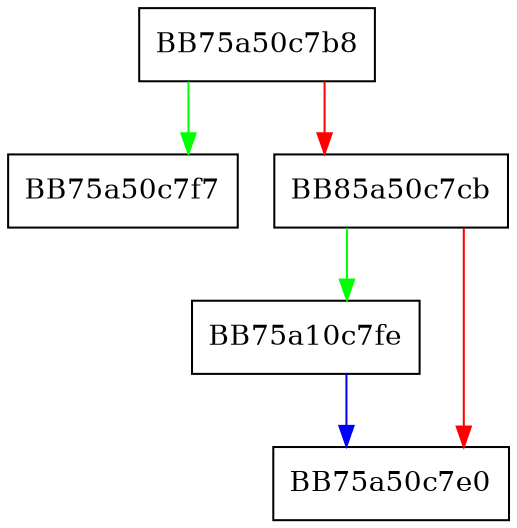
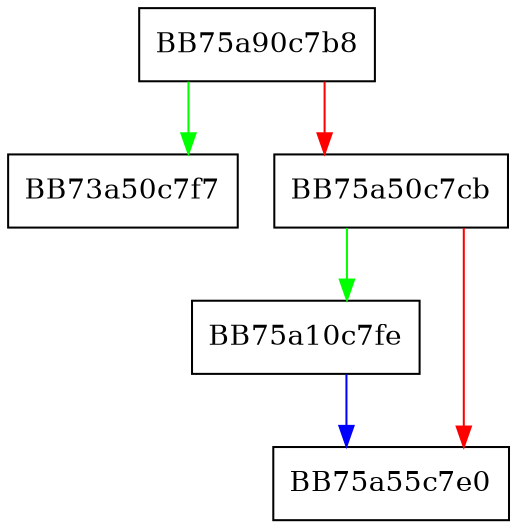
node "BB75a50c7b8": label "BB75a50c7b8" -> "BB75a90c7b8"
node "BB75a50c7f7": label "BB75a50c7f7" -> "BB73a50c7f7"
node "BB85a50c7cb": label "BB85a50c7cb" -> "BB75a50c7cb"
node "BB75a50c7e0": label "BB75a50c7e0" -> "BB75a55c7e0"
